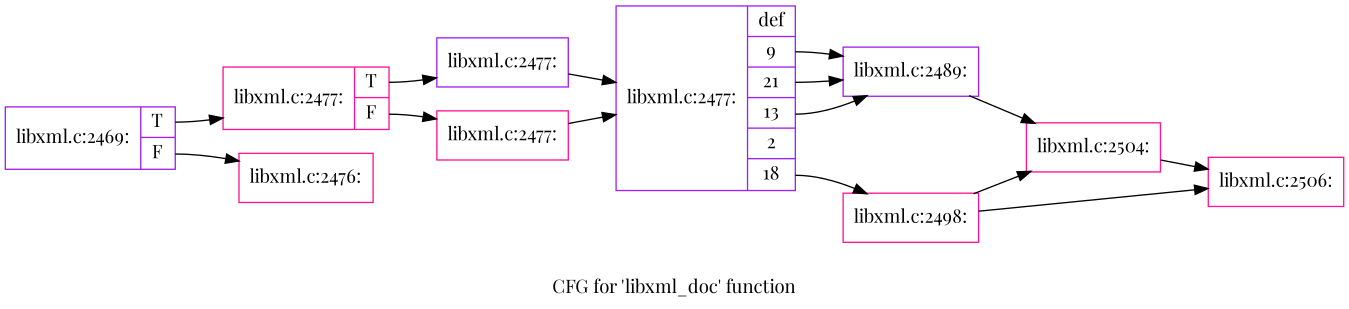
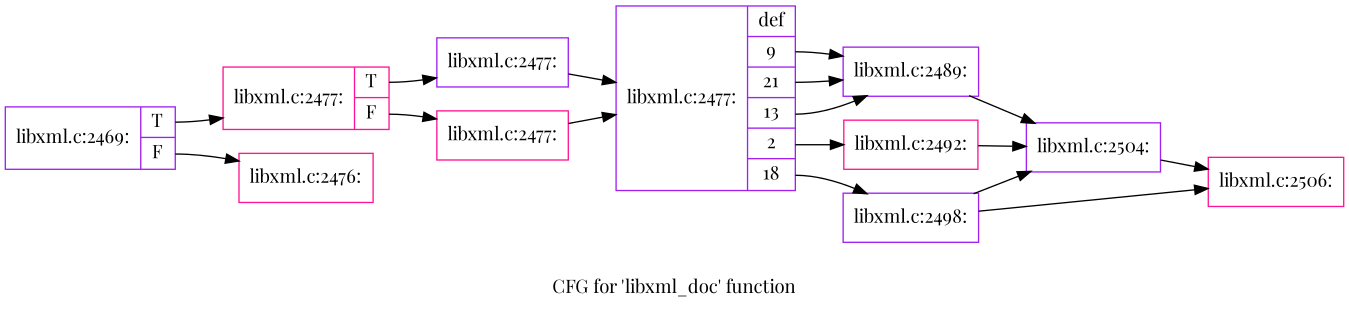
node "libxml.c:2492:": added
node "libxml.c:2504:": color deeppink -> purple
node "libxml.c:2498:": color deeppink -> purple
